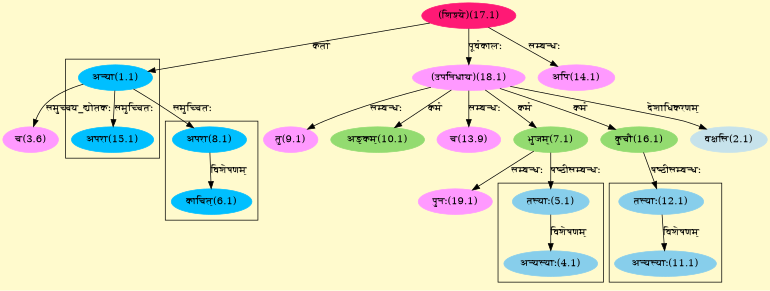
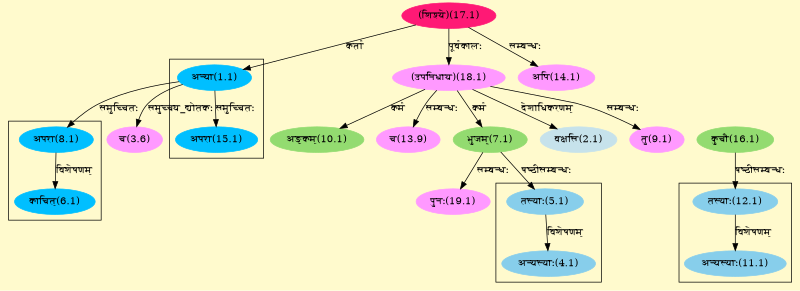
edge "(उपनिधाय)(18.1)" -> "कुचौ(16.1)": removed, label "कर्म"
